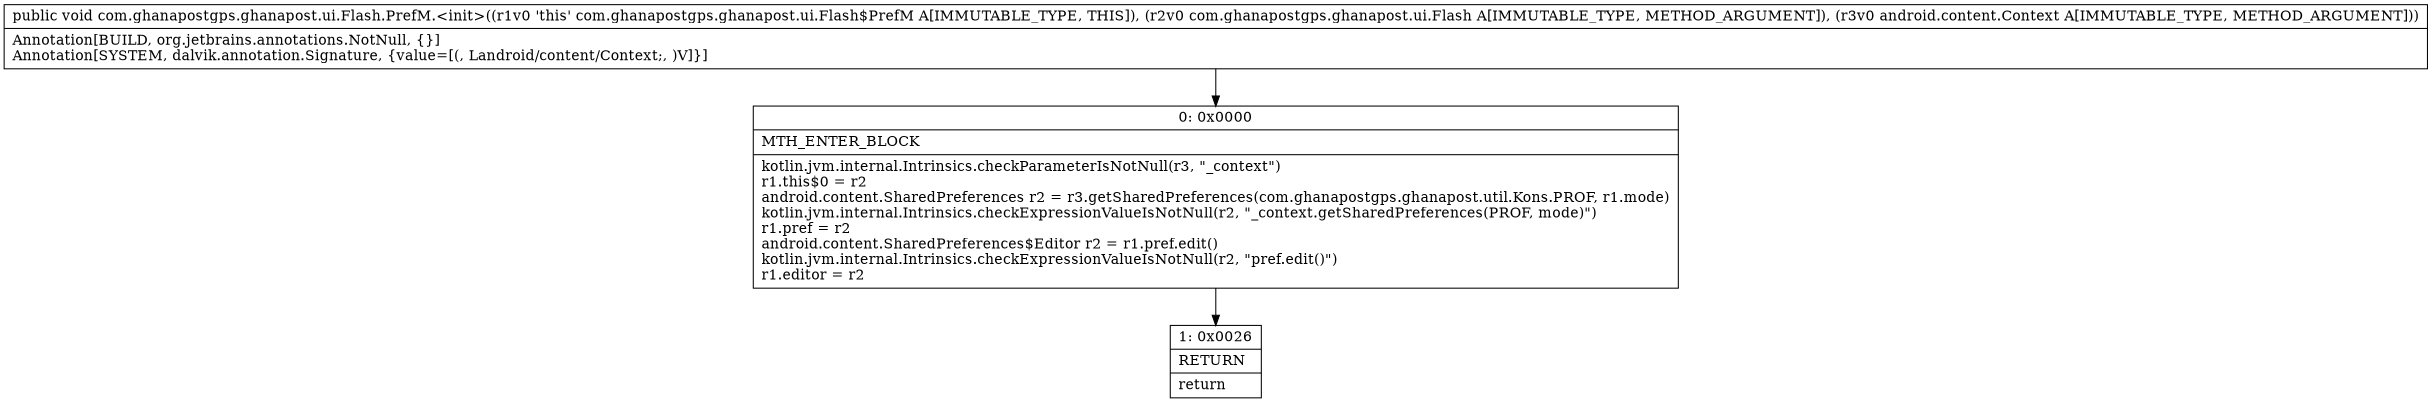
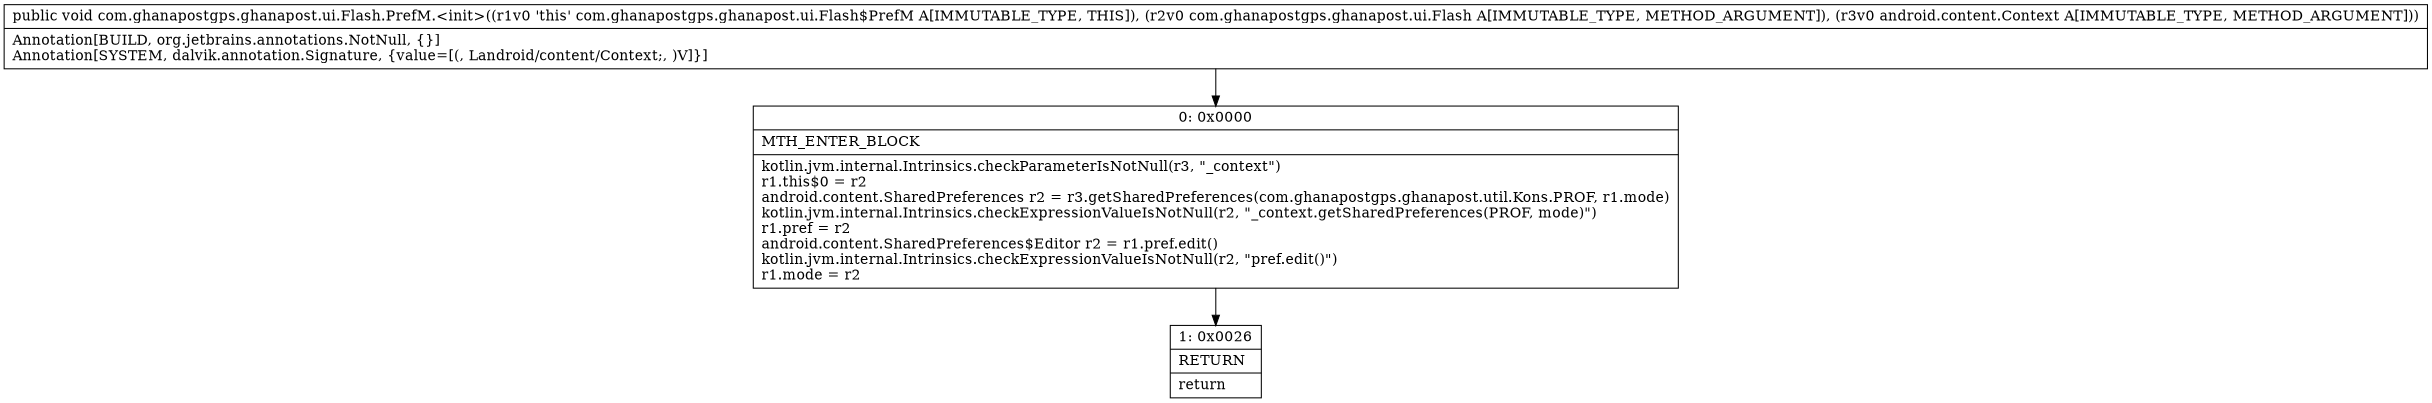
node "0: 0x0000": text "r1.editor = r2" -> "r1.mode = r2"
